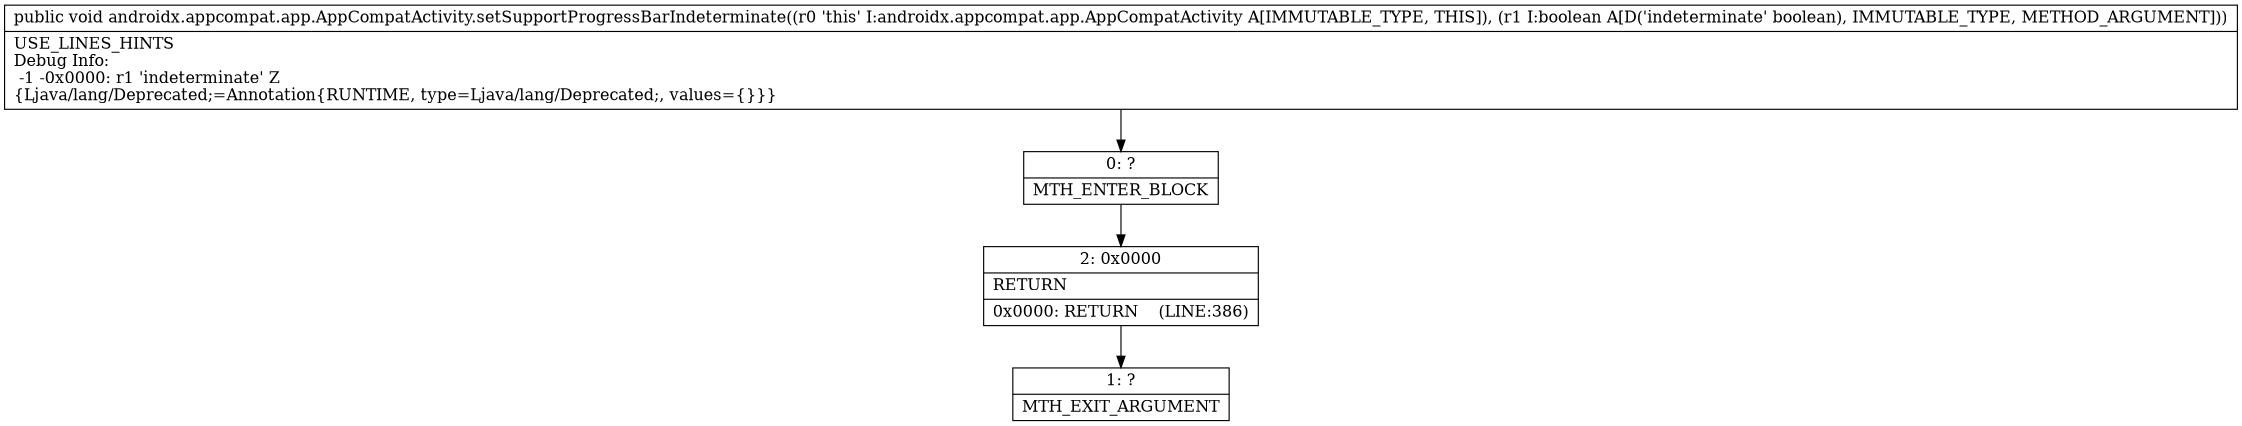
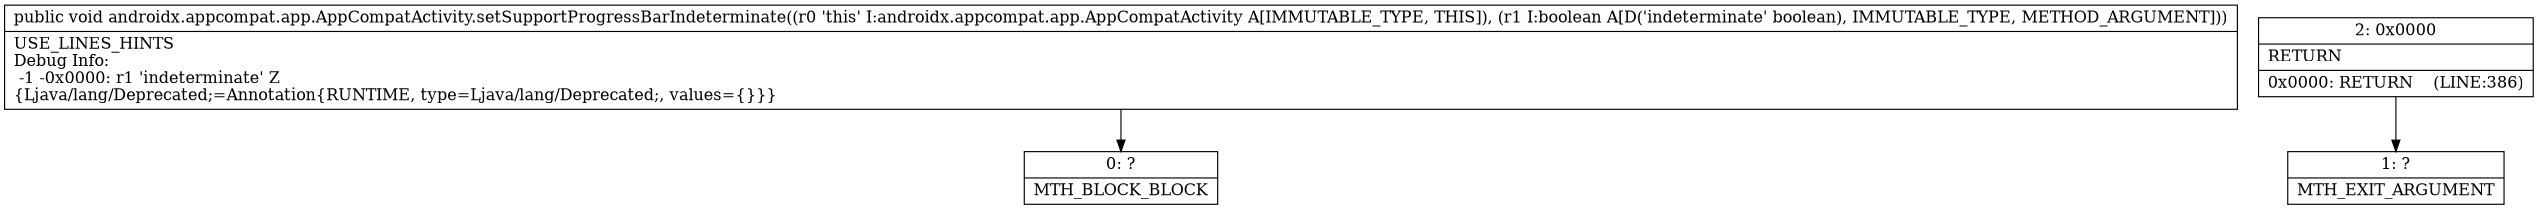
node "0: ?": text "MTH_ENTER_BLOCK" -> "MTH_BLOCK_BLOCK"
edge "0: ?" -> "2: 0x0000": removed
